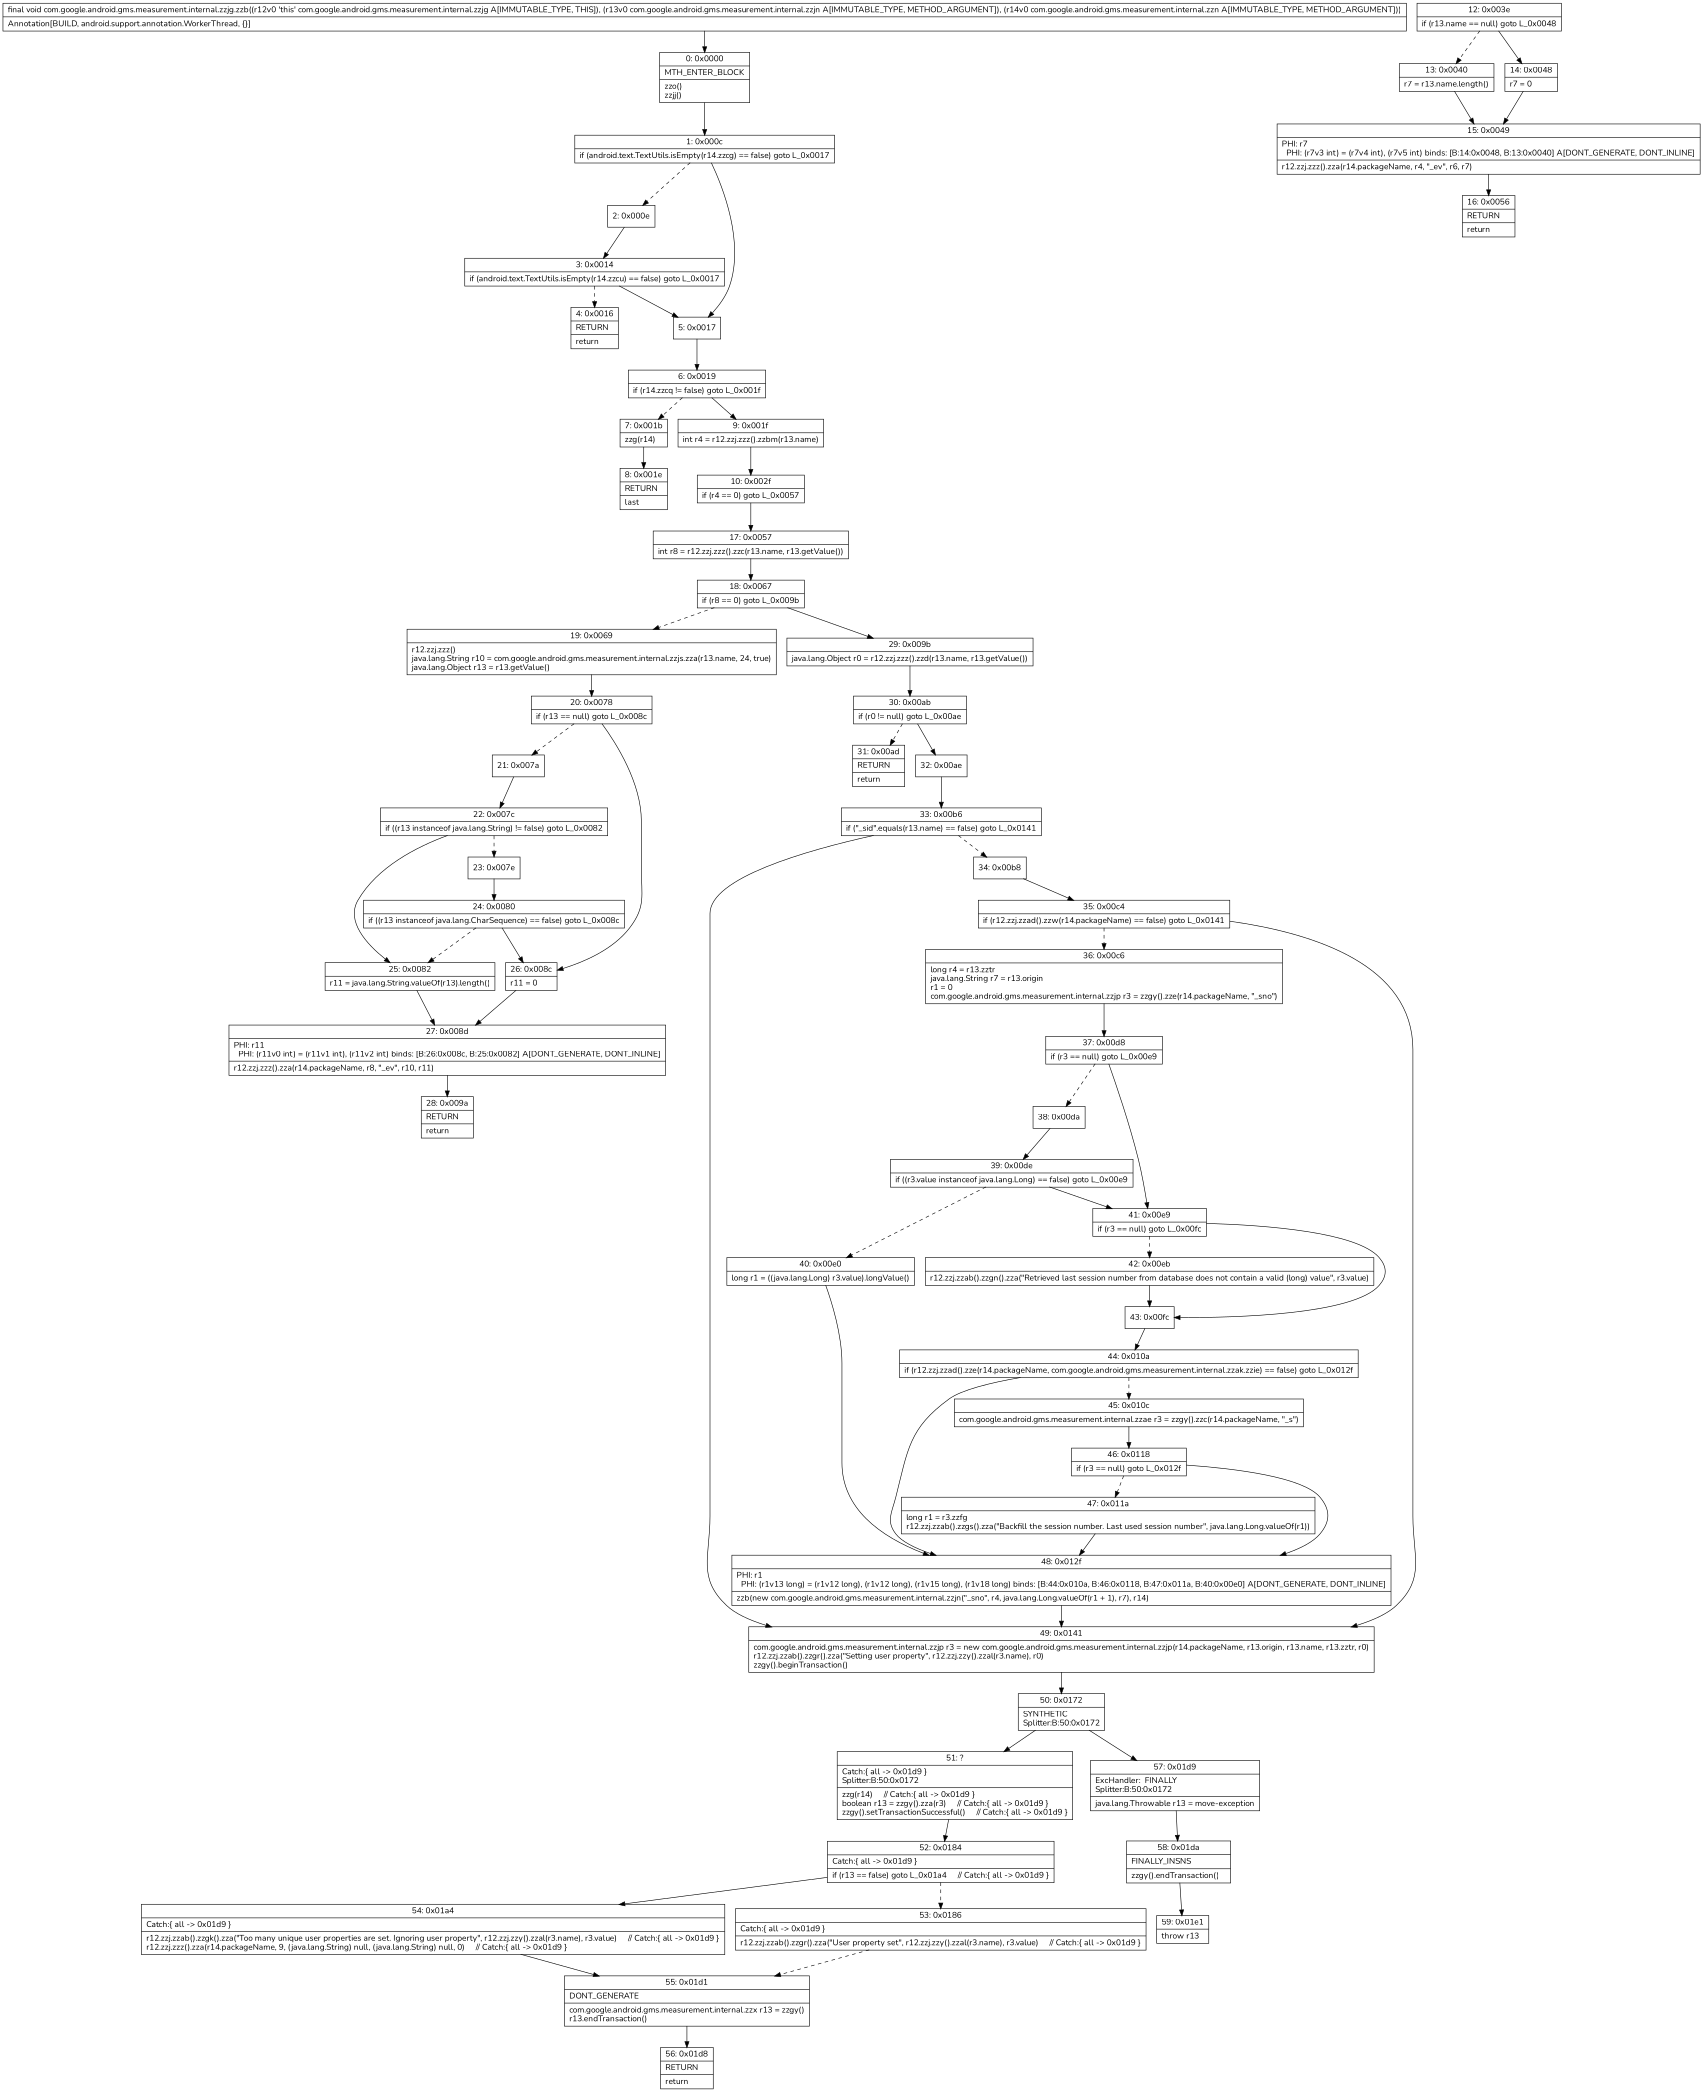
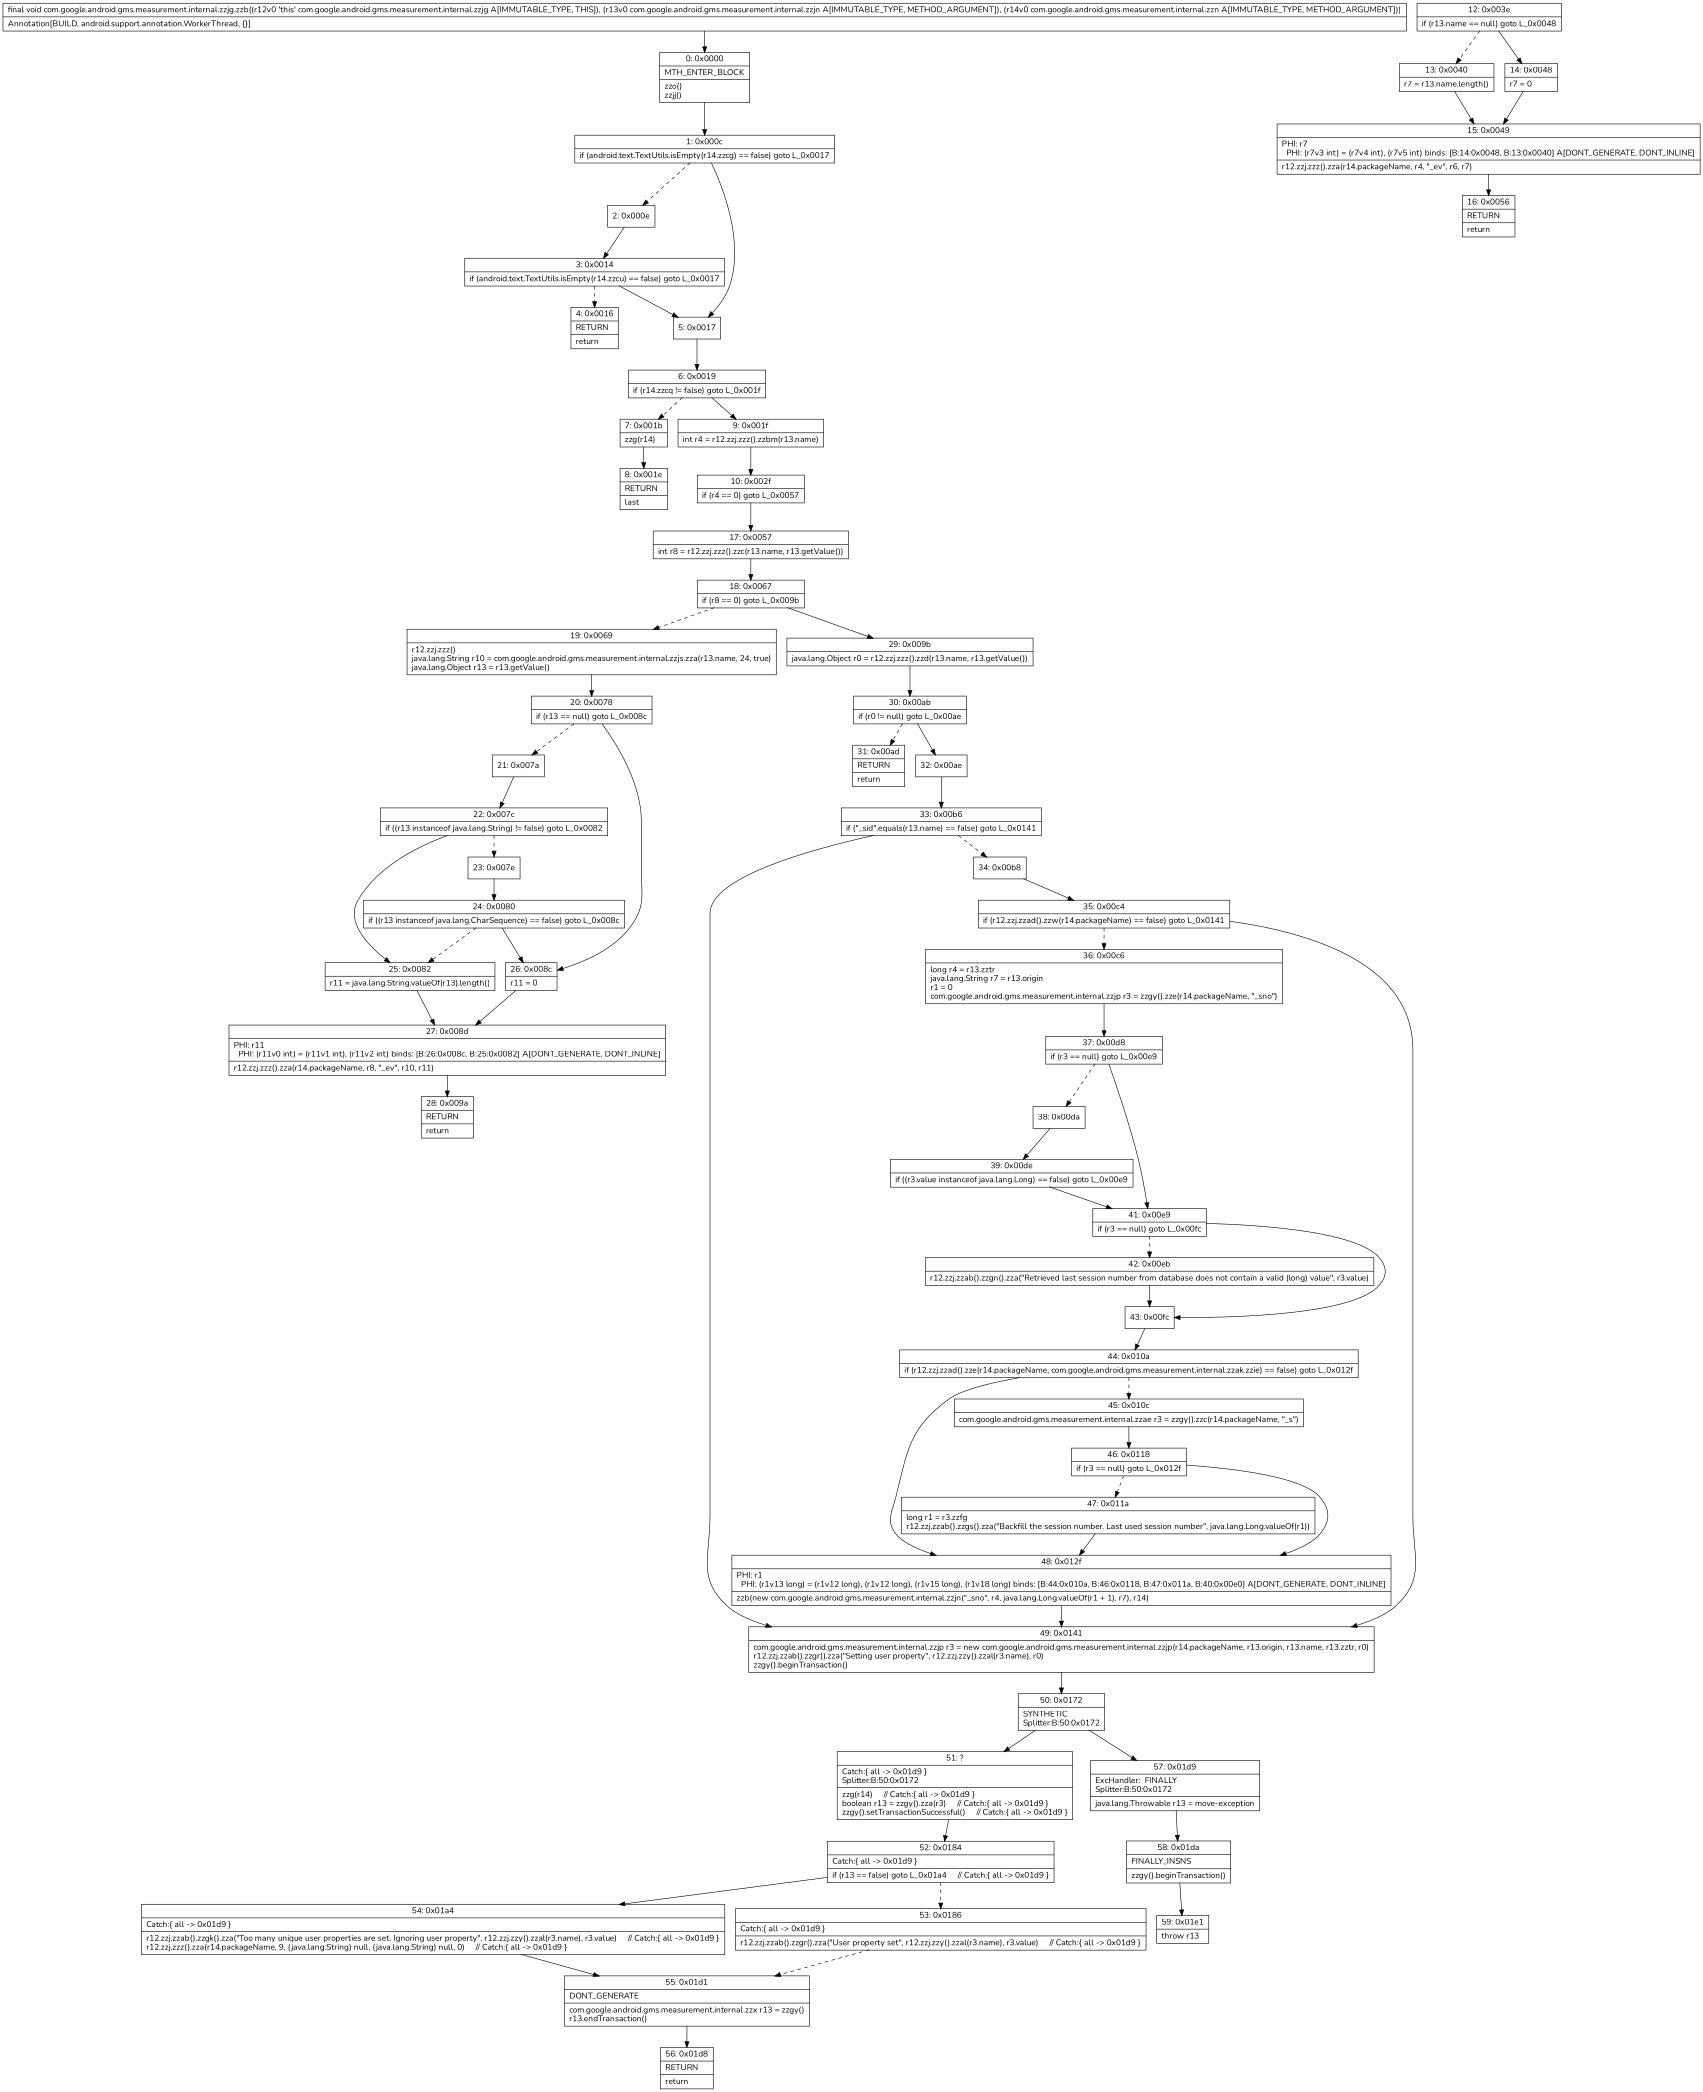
node "40: 0x00e0": removed
node "58: 0x01da": text "zzgy().endTransaction()" -> "zzgy().beginTransaction()"
